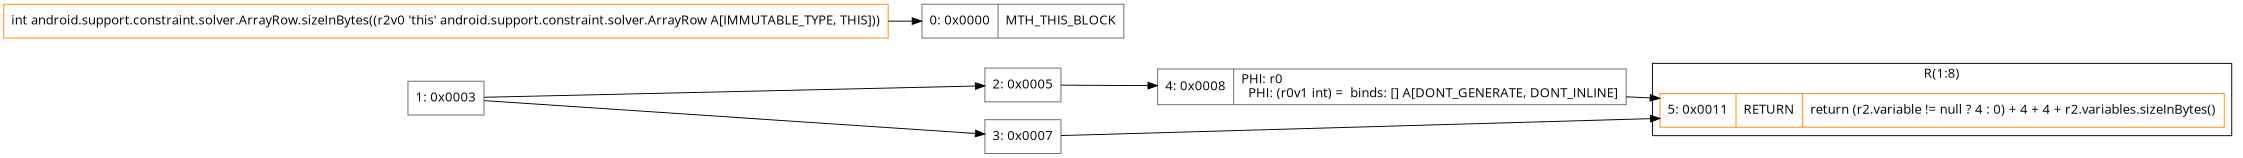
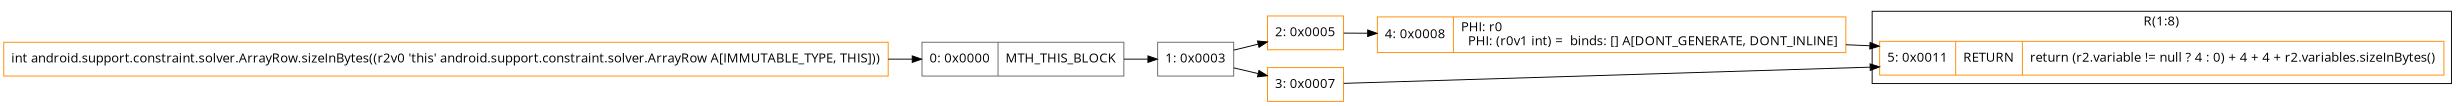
edge "0: 0x0000" -> "1: 0x0003": added
node "2: 0x0005": color gray40 -> darkorange
node "4: 0x0008": color gray40 -> darkorange
node "3: 0x0007": color gray40 -> darkorange
